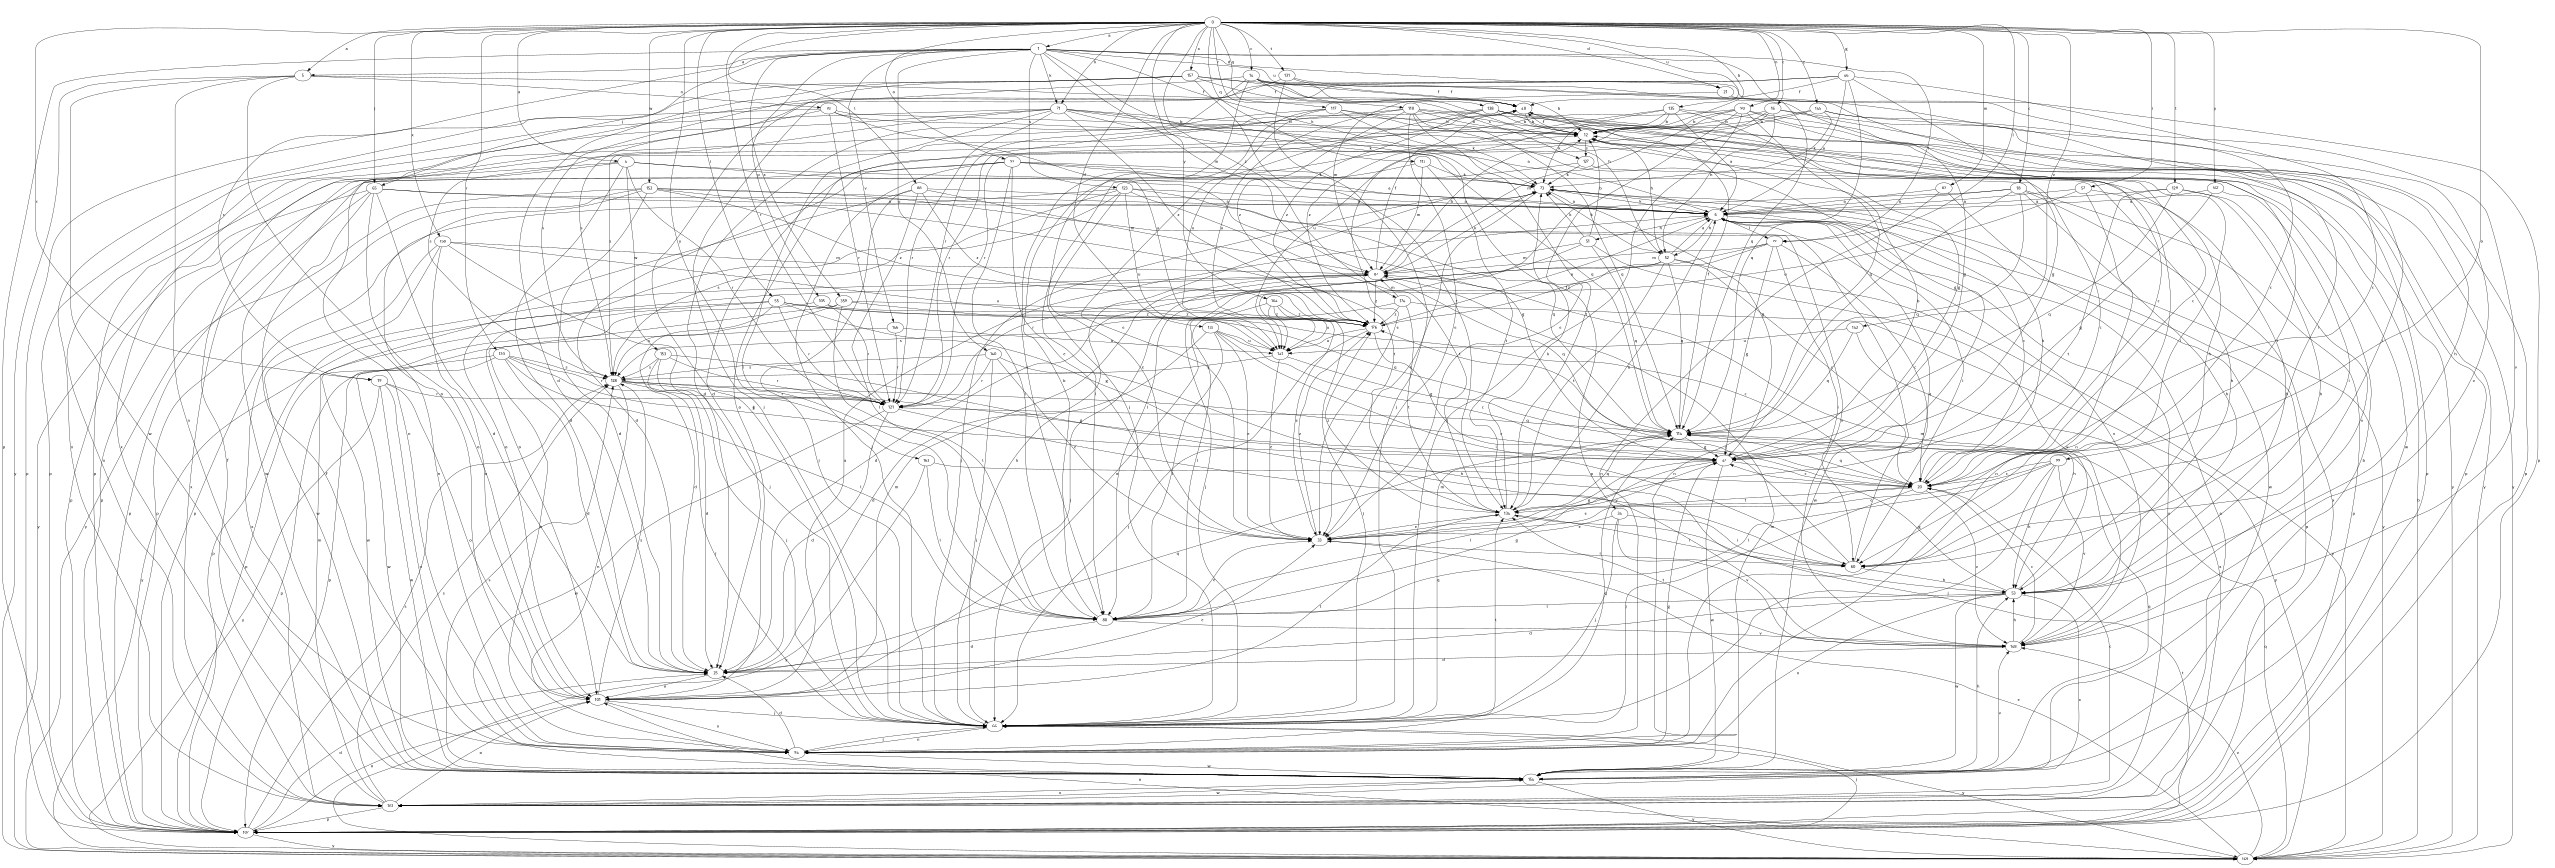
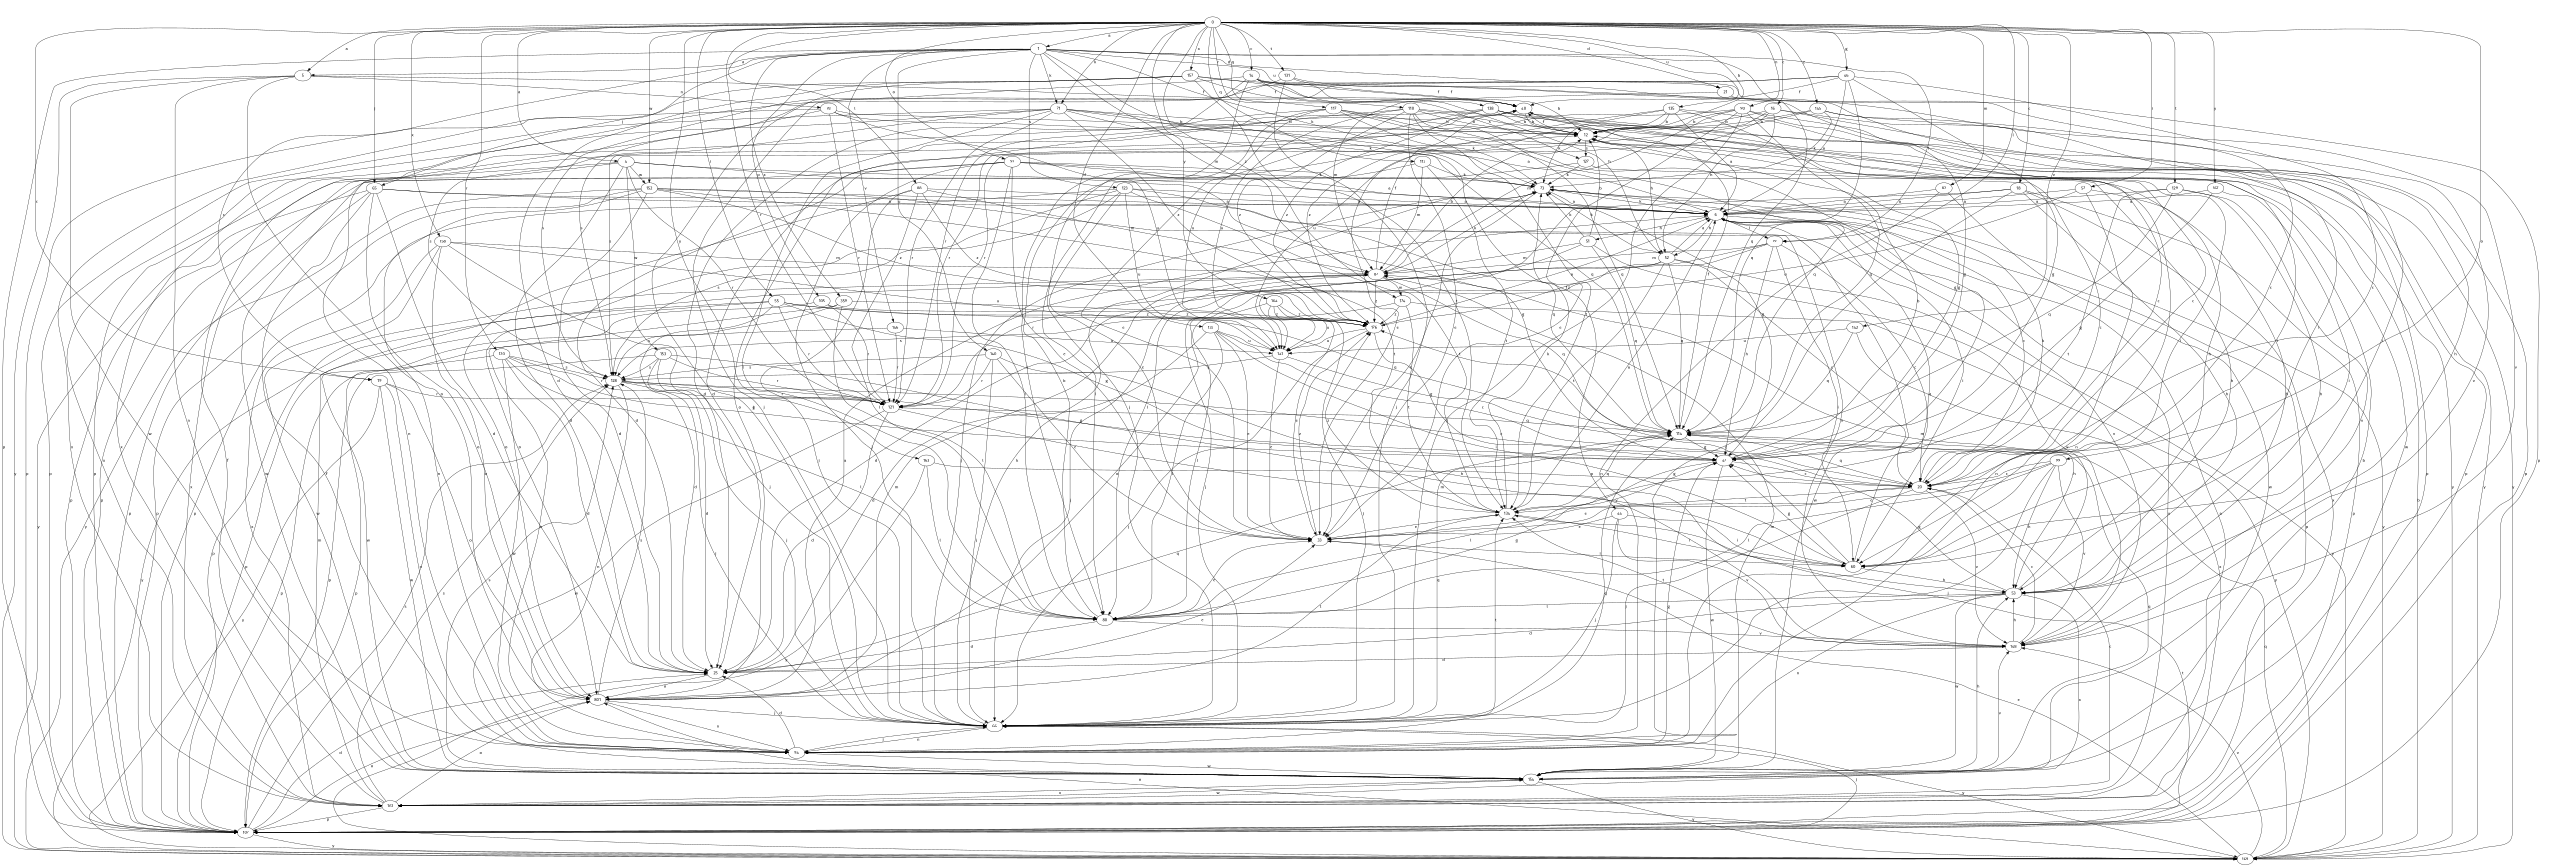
edge "4" -> "152": added, label "w"
edge "174" -> "87": reversed
edge "18" -> "114": now "117" -> "114"
edge "359" -> "20": removed, label "c"
edge "79" -> "47": label "g" -> "h"
edge "153" -> "107": added, label "p"
edge "18" -> "94": label "n" -> "g"
edge "33" -> "47": now "60" -> "47"
node "34": label "34" -> "44"
node "101": label "101" -> "801"
edge "120" -> "154": now "120" -> "94"
